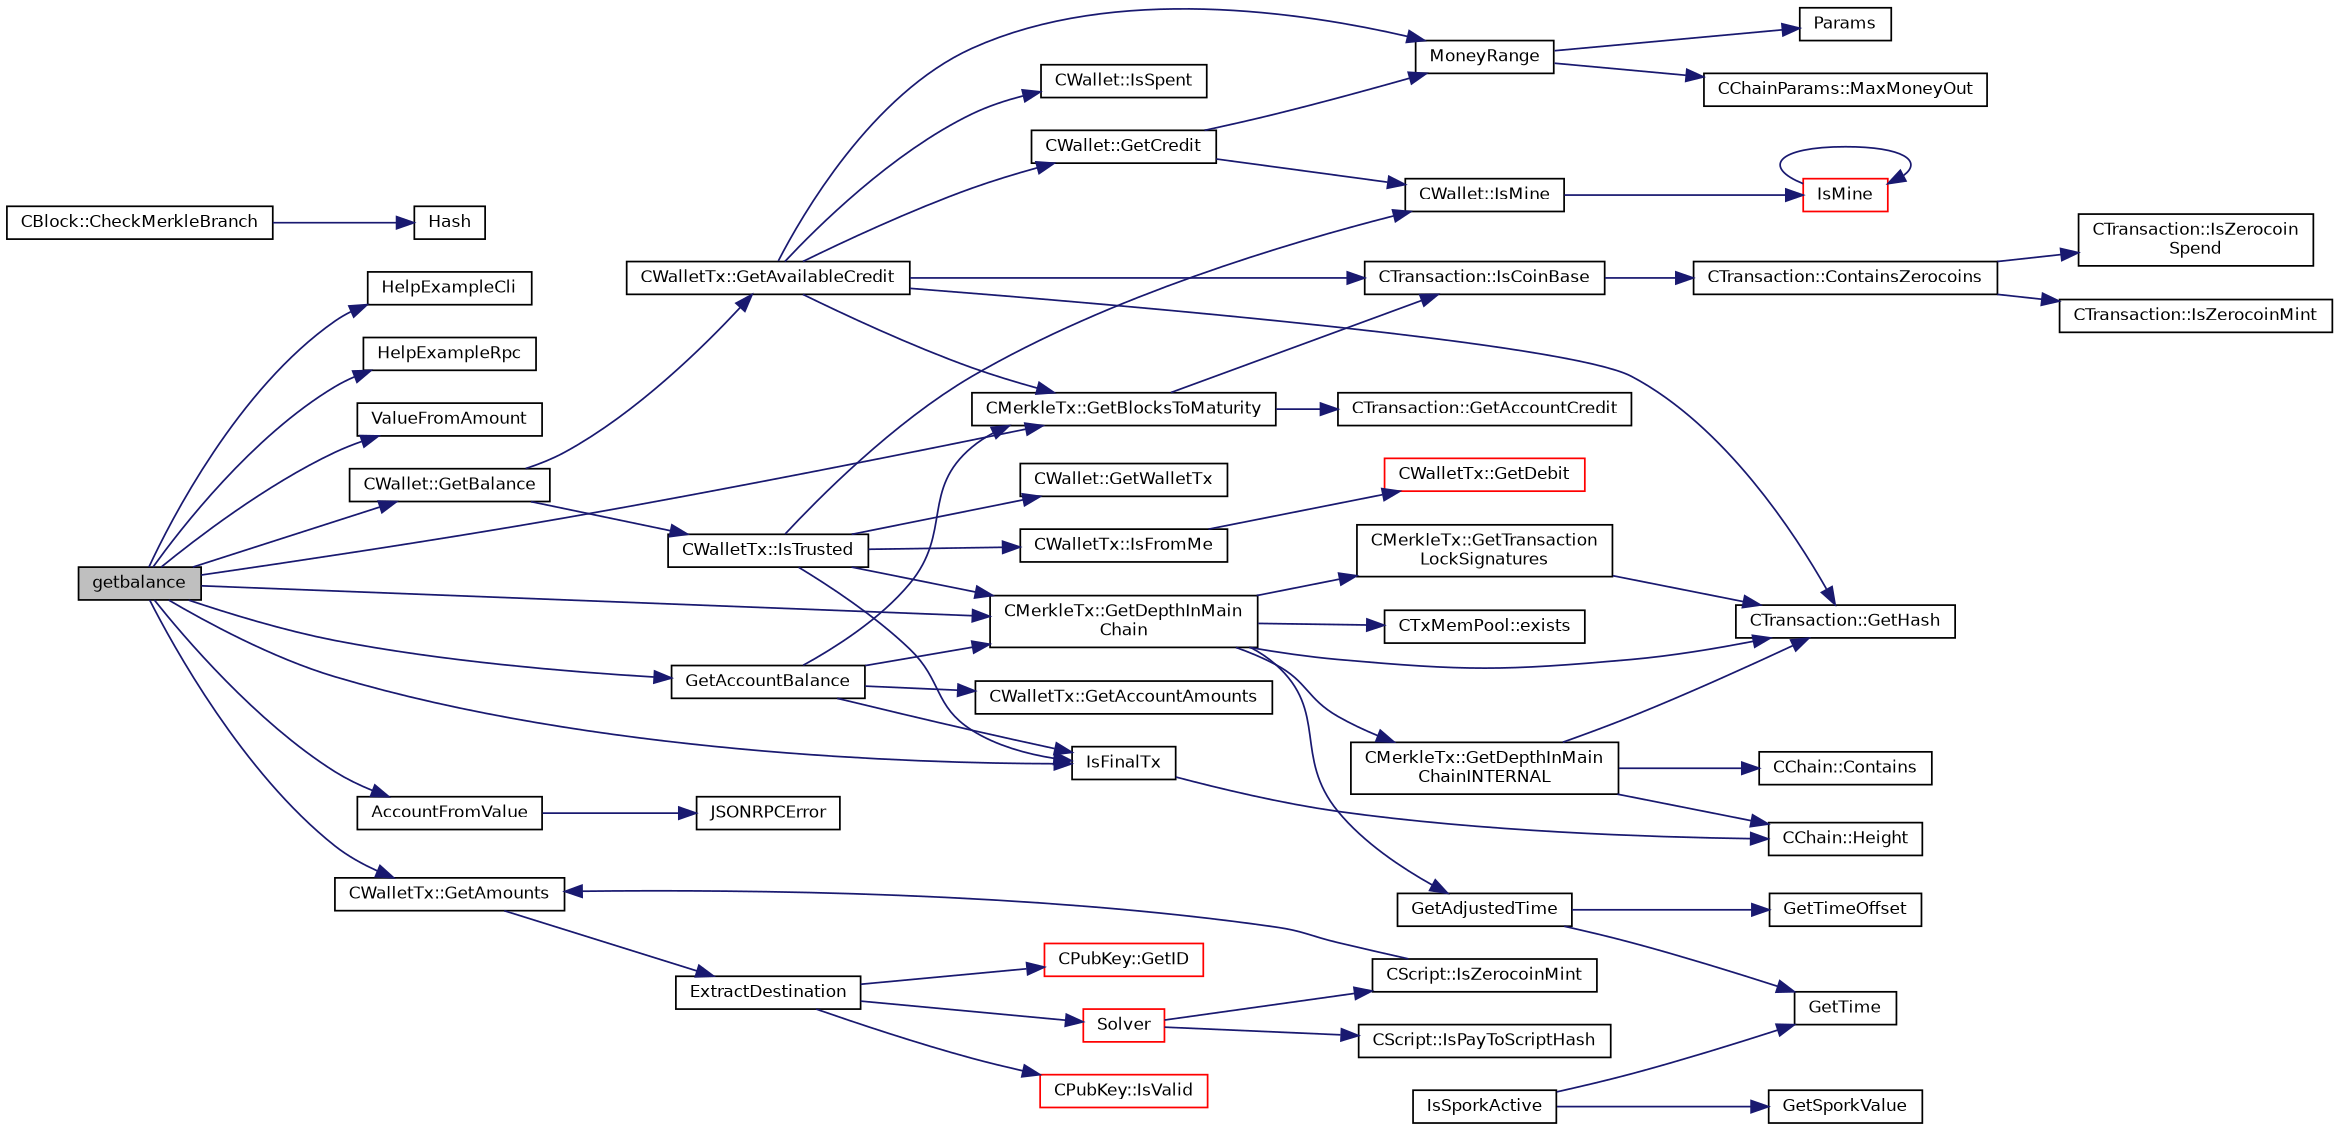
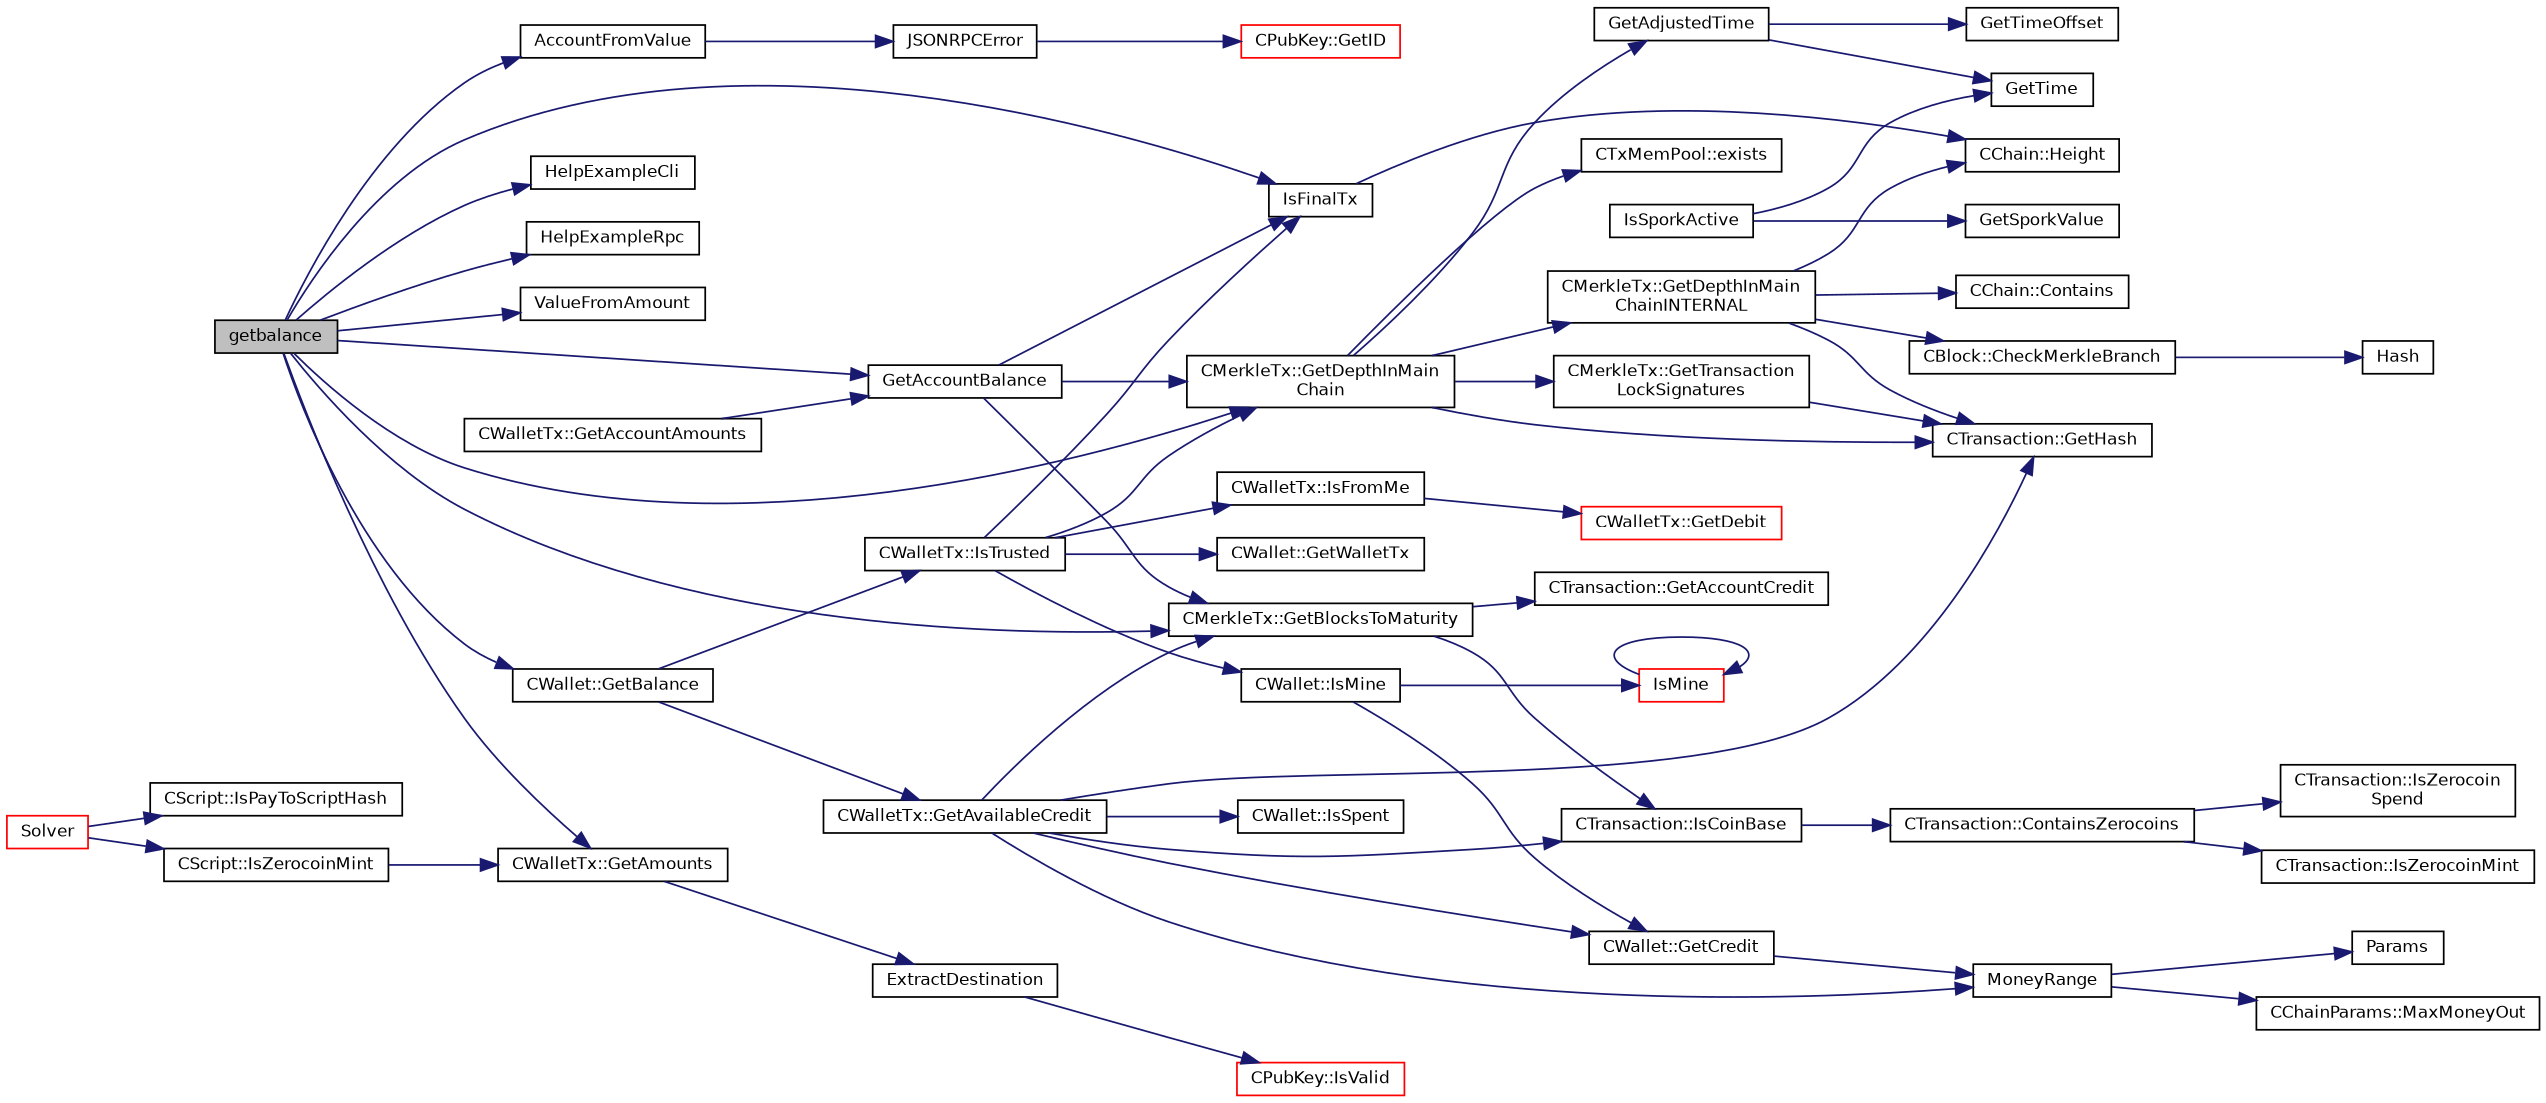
edge "CWallet::GetCredit" -> "CWallet::IsMine": reversed
edge "CMerkleTx::GetDepthInMain ChainINTERNAL" -> "CBlock::CheckMerkleBranch": added
edge "GetAccountBalance" -> "CWalletTx::GetAccountAmounts": reversed
edge "ExtractDestination" -> "CPubKey::GetID": now "JSONRPCError" -> "CPubKey::GetID"
edge "ExtractDestination" -> "Solver": removed
